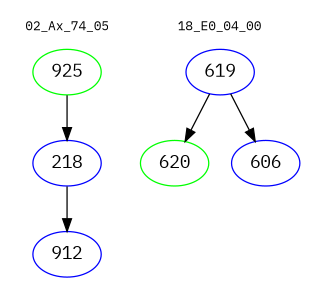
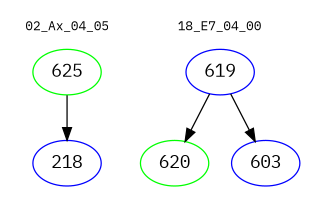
cluster "02_Ax_74_05": label "02_Ax_74_05" -> "02_Ax_04_05"
cluster "18_E0_04_00": label "18_E0_04_00" -> "18_E7_04_00"
node "925": label "925" -> "625"
node "606": label "606" -> "603"
node "912": removed
